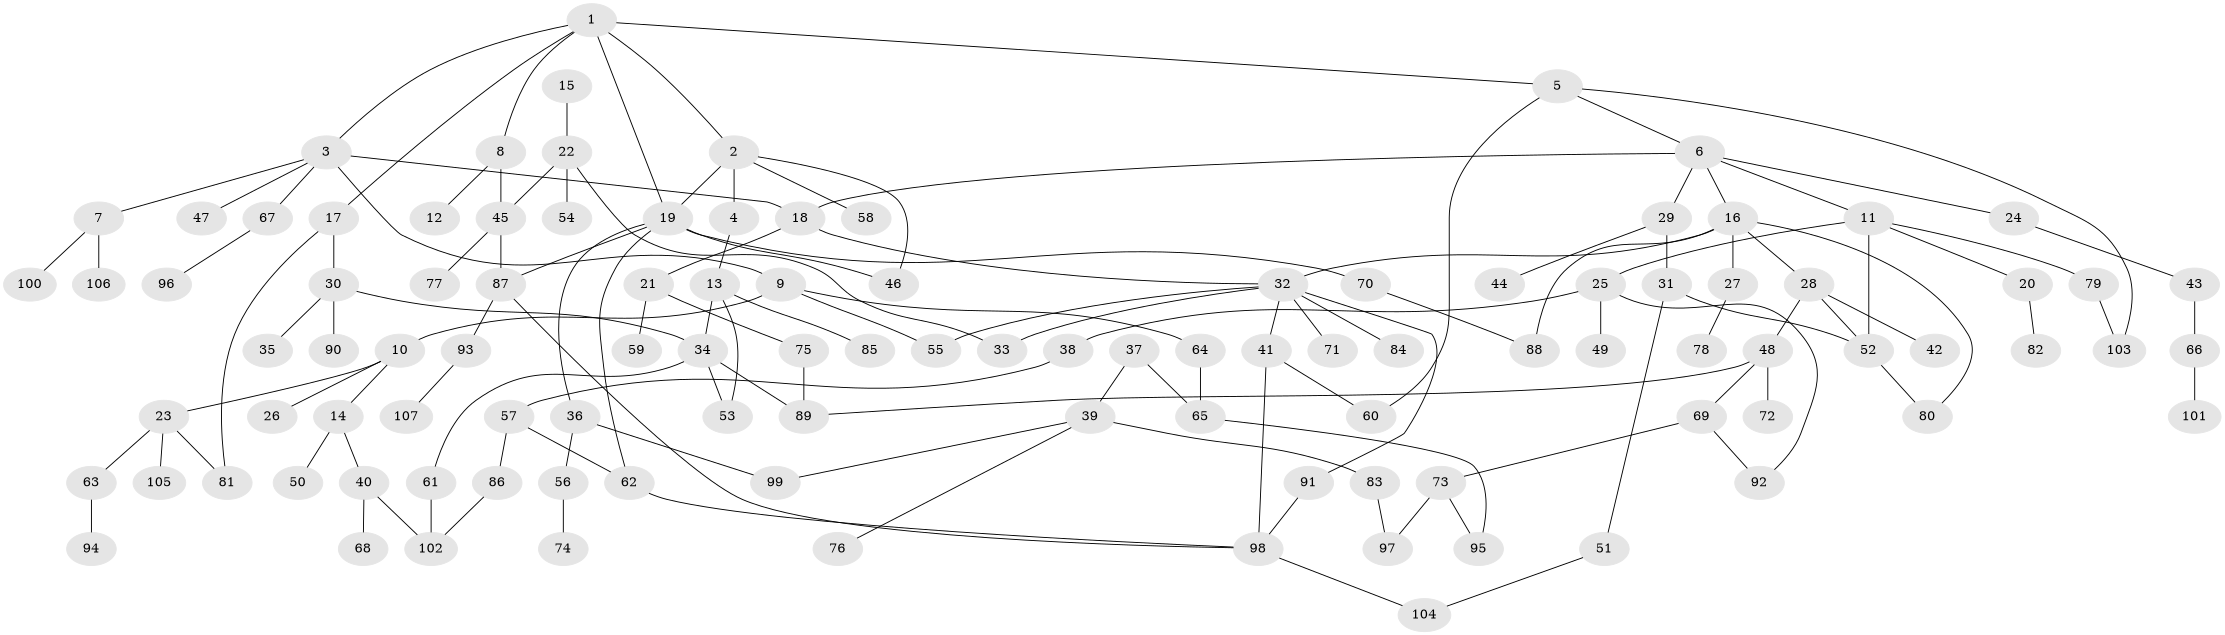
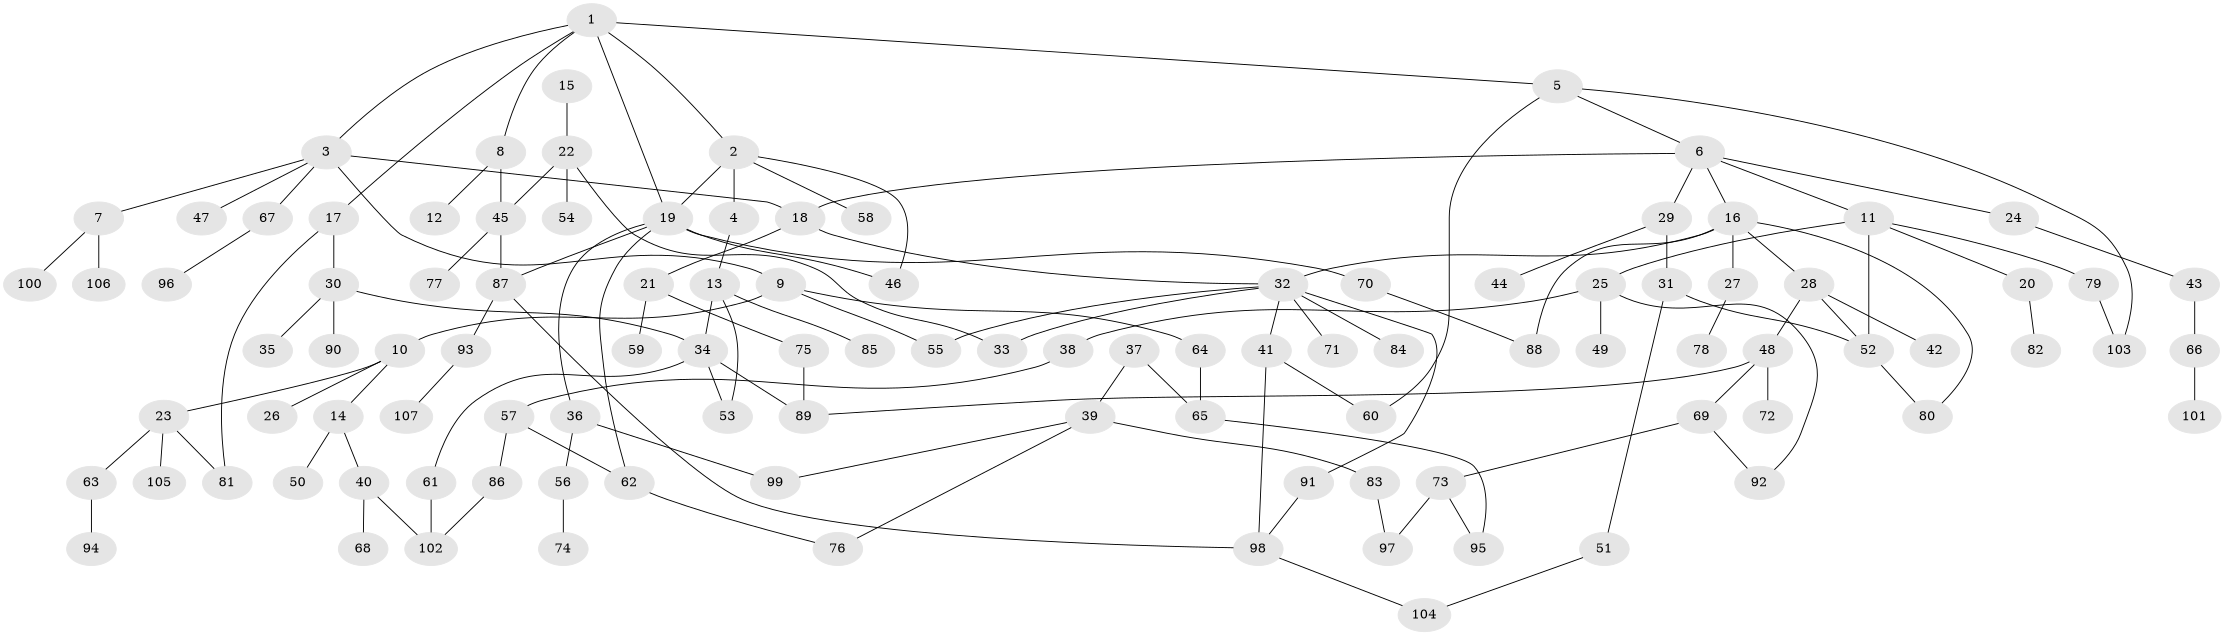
edge "62" -- "98": now "62" -- "76"
